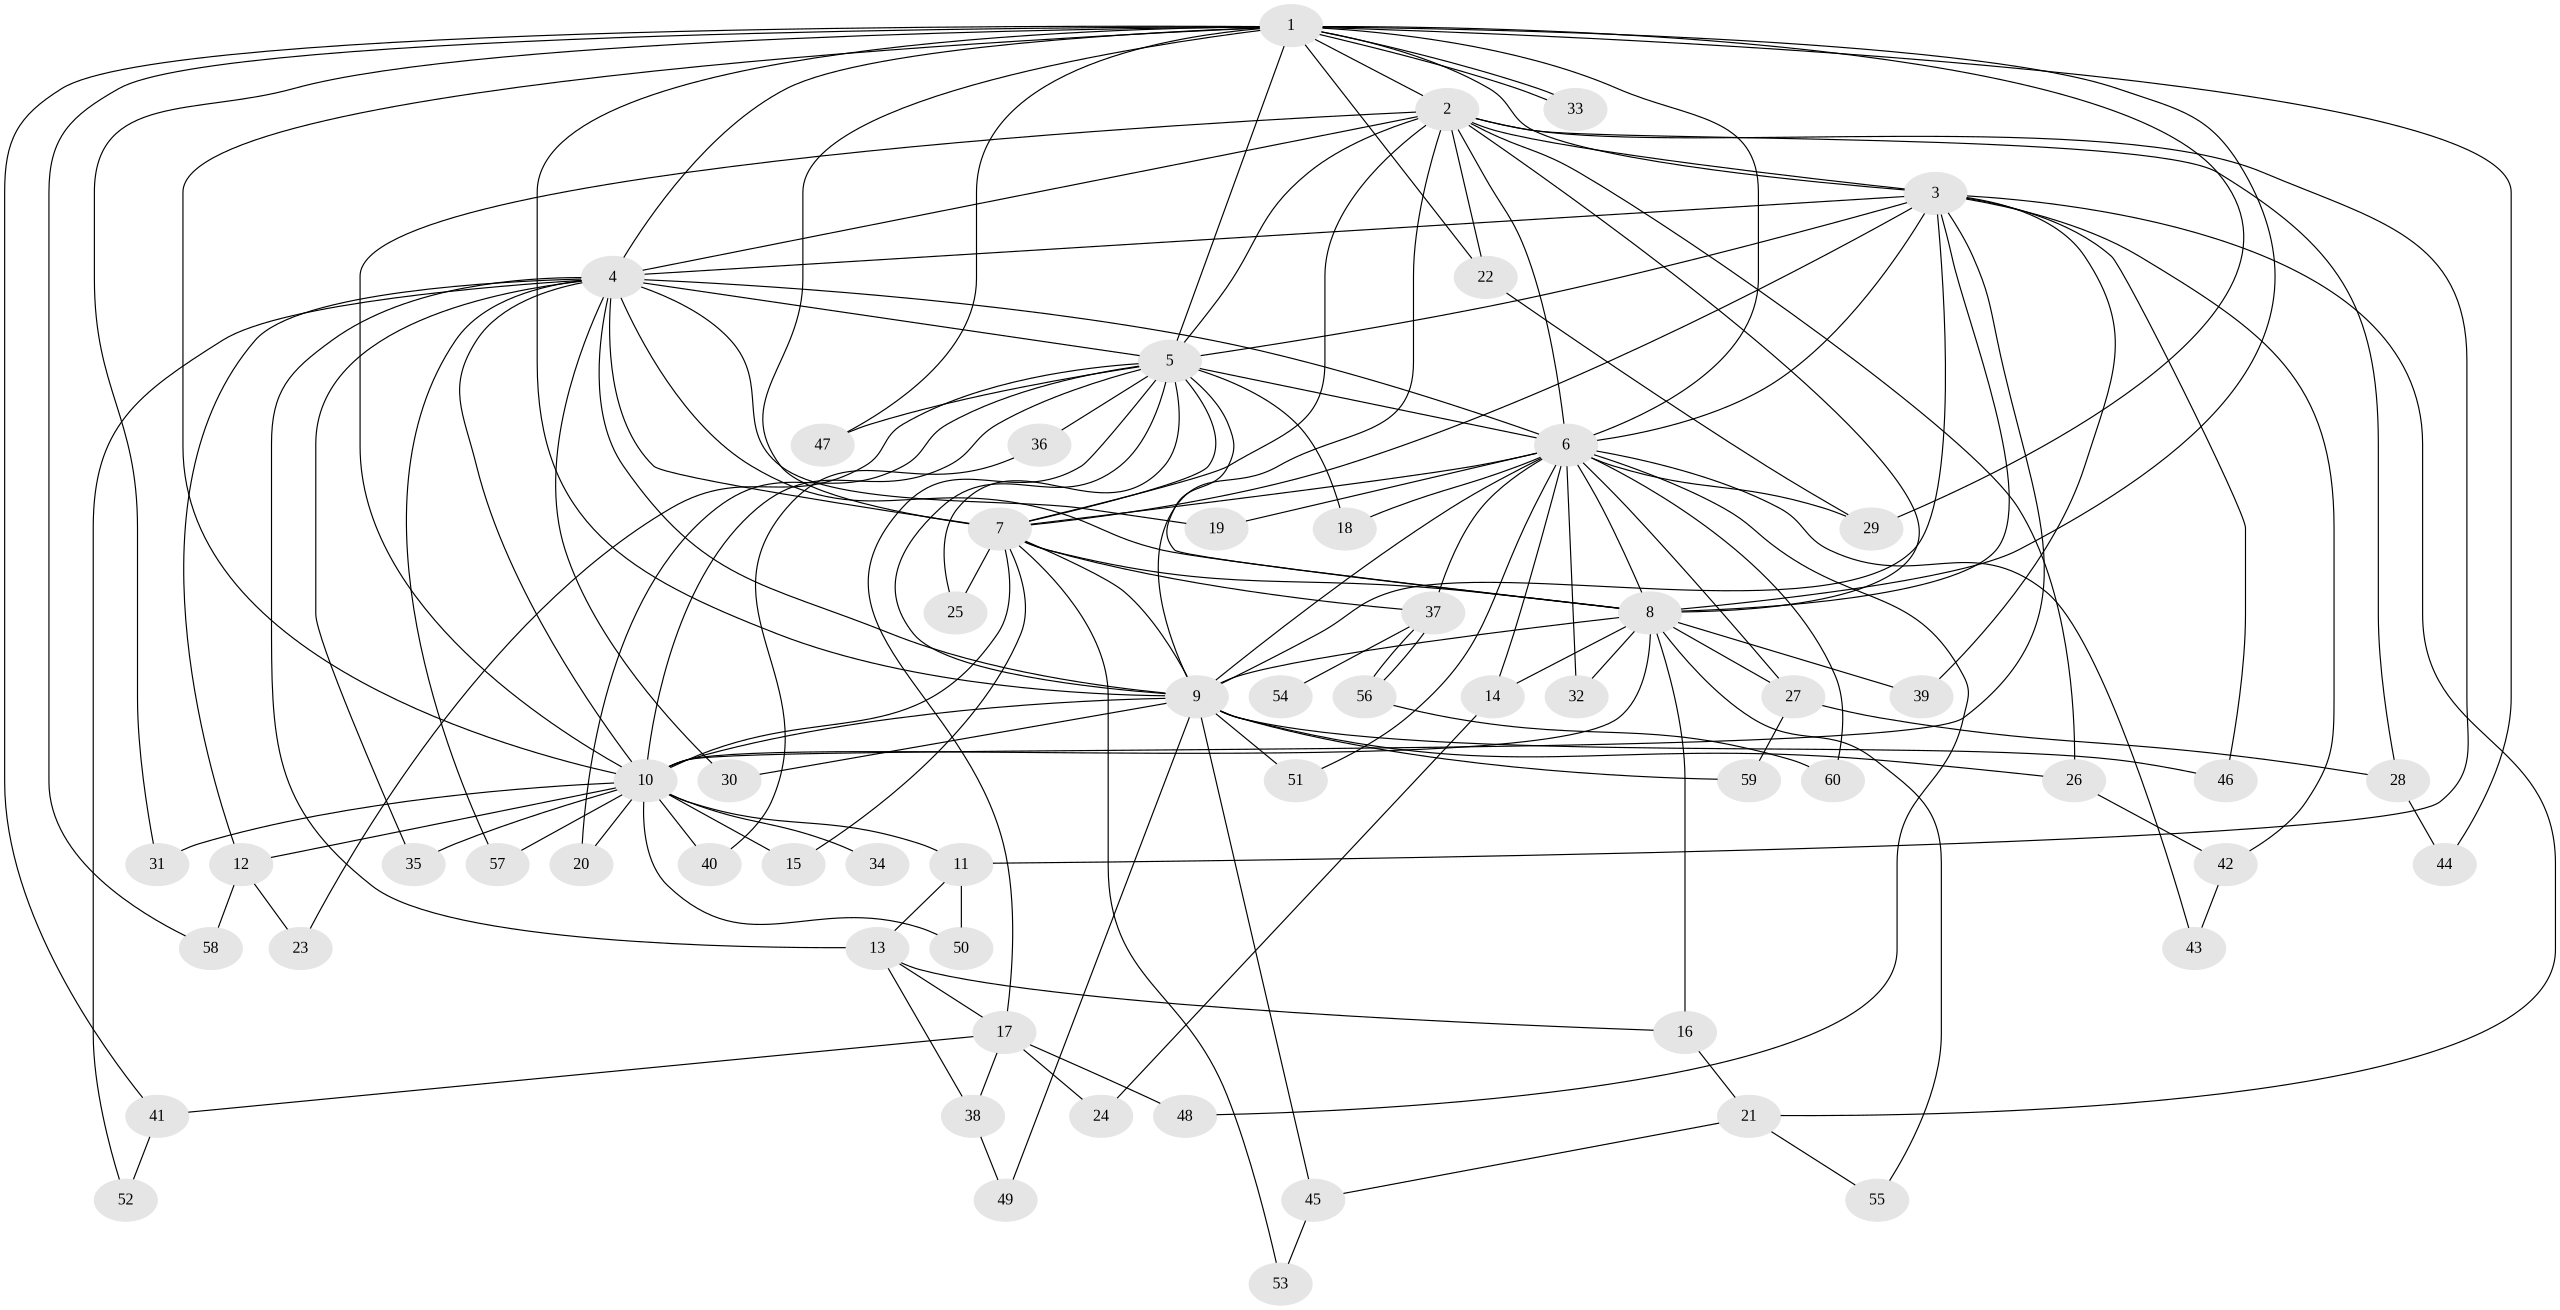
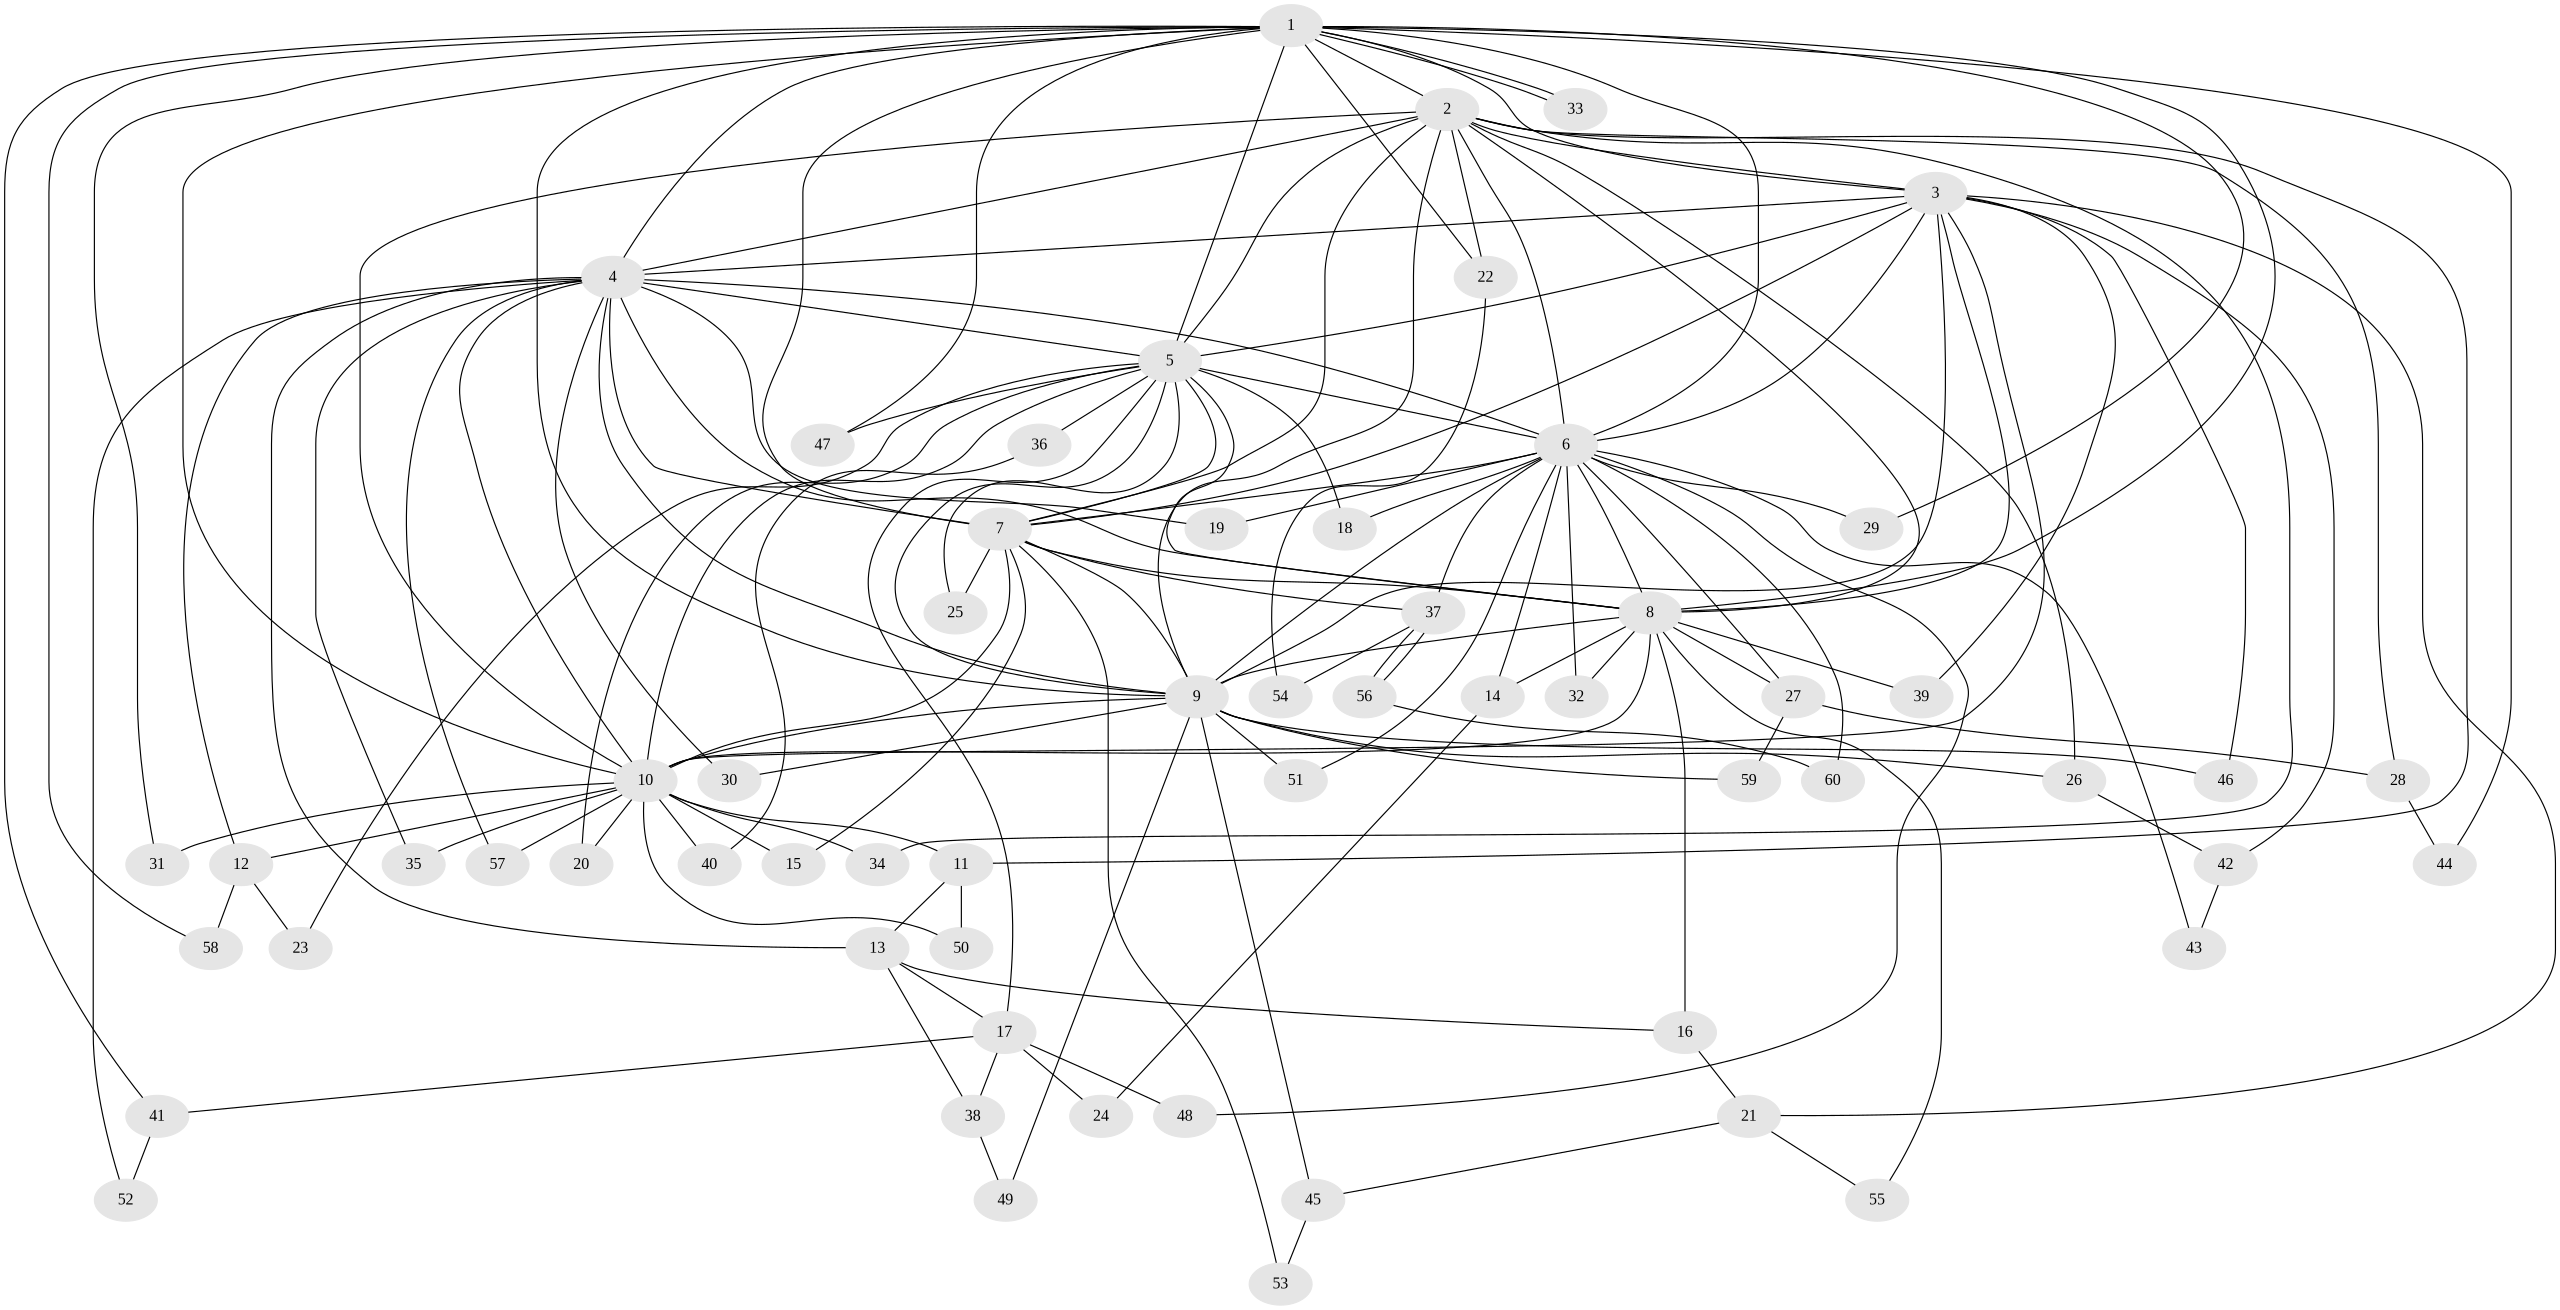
edge "22" -- "29": now "22" -- "54"
edge "2" -- "34": added
